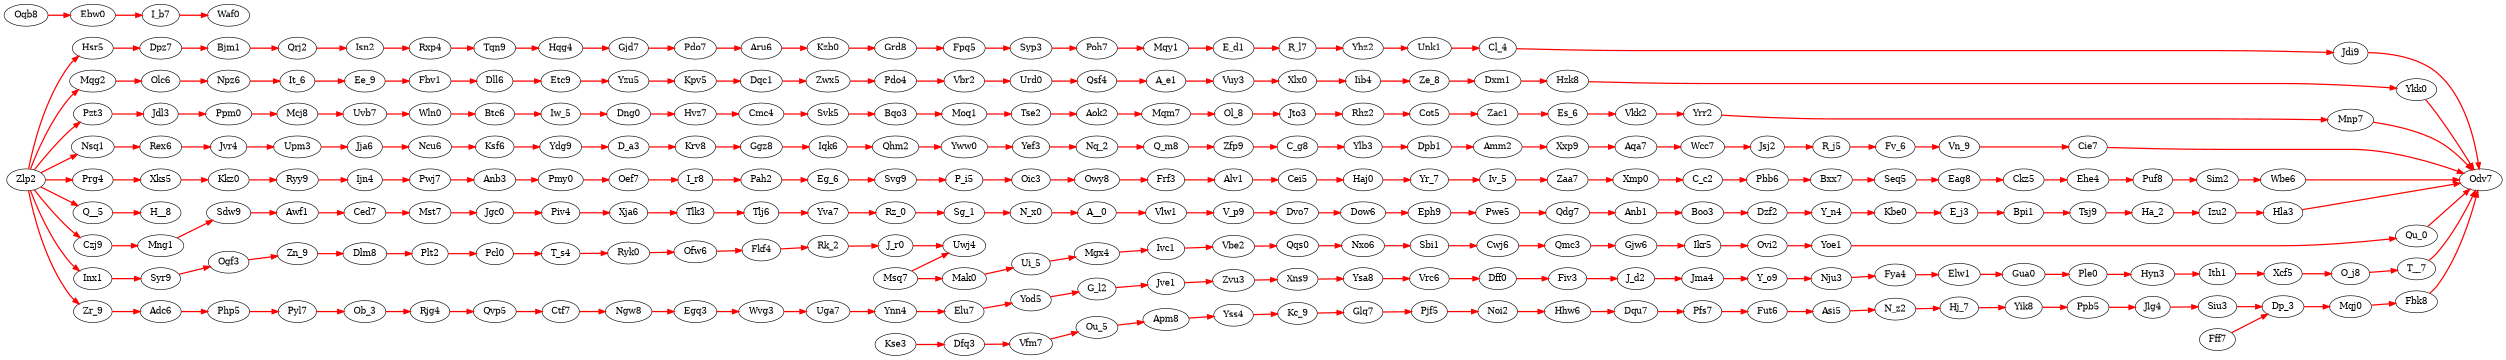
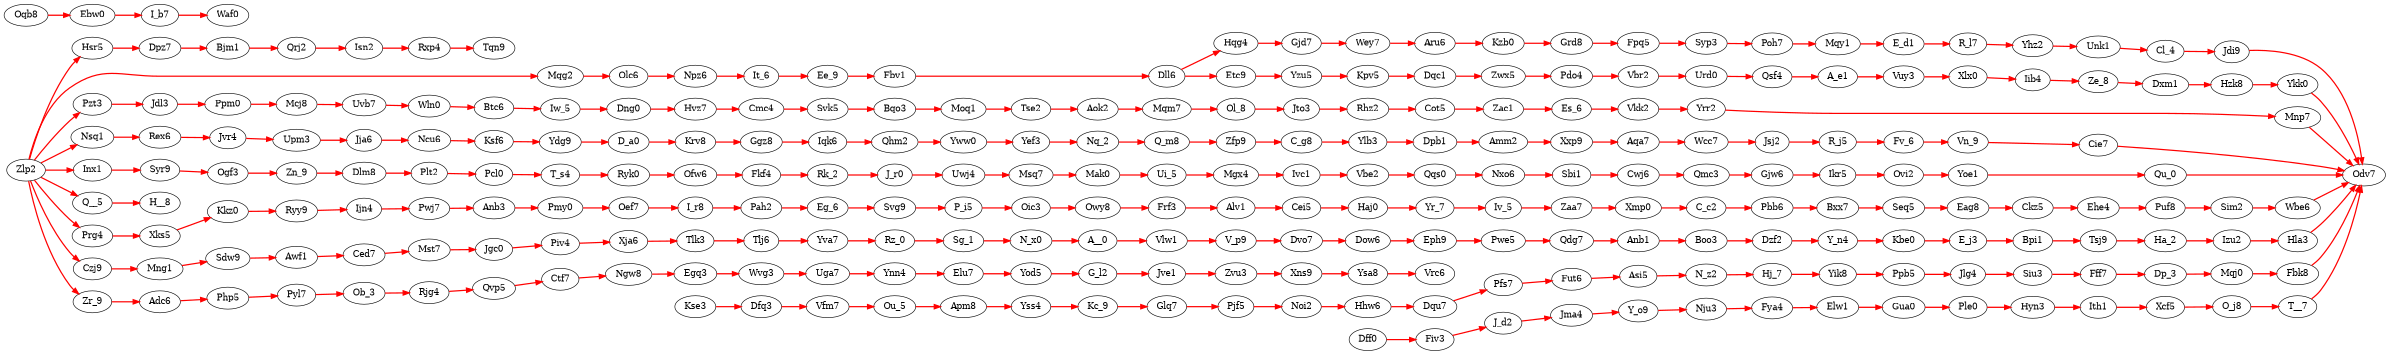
edge "Tqn9" -> "Hqg4": now "Dll6" -> "Hqg4"
node "Pdo7": label "Pdo7" -> "Wey7"
node "D_a3": label "D_a3" -> "D_a0"
edge "Msq7" -> "Uwj4": reversed
edge "Vrc6" -> "Dff0": removed
edge "Siu3" -> "Dp_3": now "Siu3" -> "Fff7"
